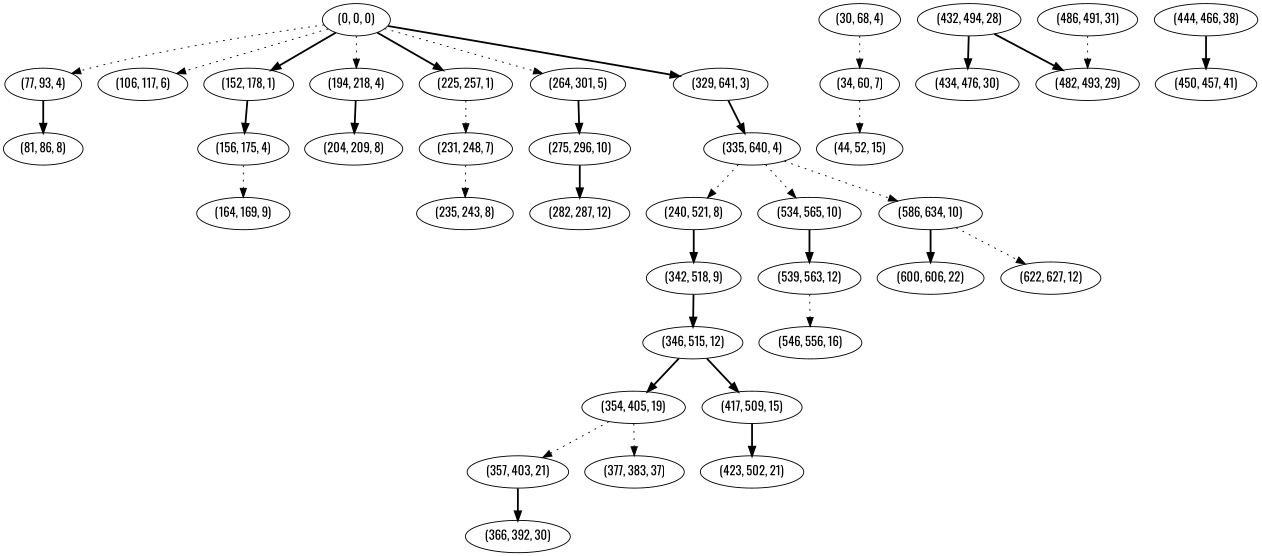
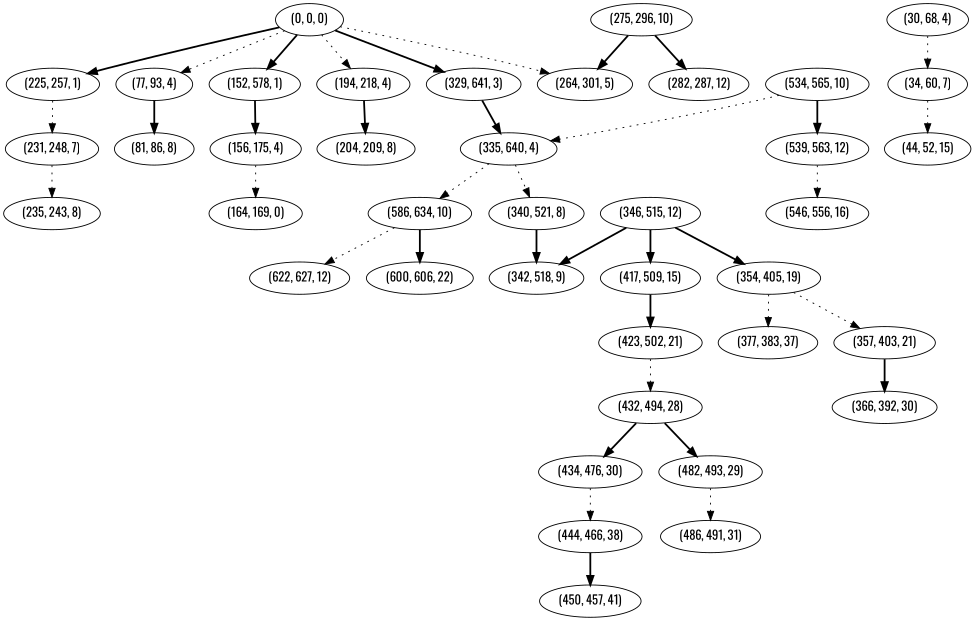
edge "(486, 491, 31)" -> "(482, 493, 29)": reversed
node "(106, 117, 6)": removed
node "(152, 178, 1)": label "(152, 178, 1)" -> "(152, 578, 1)"
edge "(264, 301, 5)" -> "(275, 296, 10)": reversed
edge "(335, 640, 4)" -> "(534, 565, 10)": reversed
node "(164, 169, 9)": label "(164, 169, 9)" -> "(164, 169, 0)"
node "(240, 521, 8)": label "(240, 521, 8)" -> "(340, 521, 8)"
edge "(342, 518, 9)" -> "(346, 515, 12)": reversed
edge "(423, 502, 21)" -> "(432, 494, 28)": added
edge "(434, 476, 30)" -> "(444, 466, 38)": added
